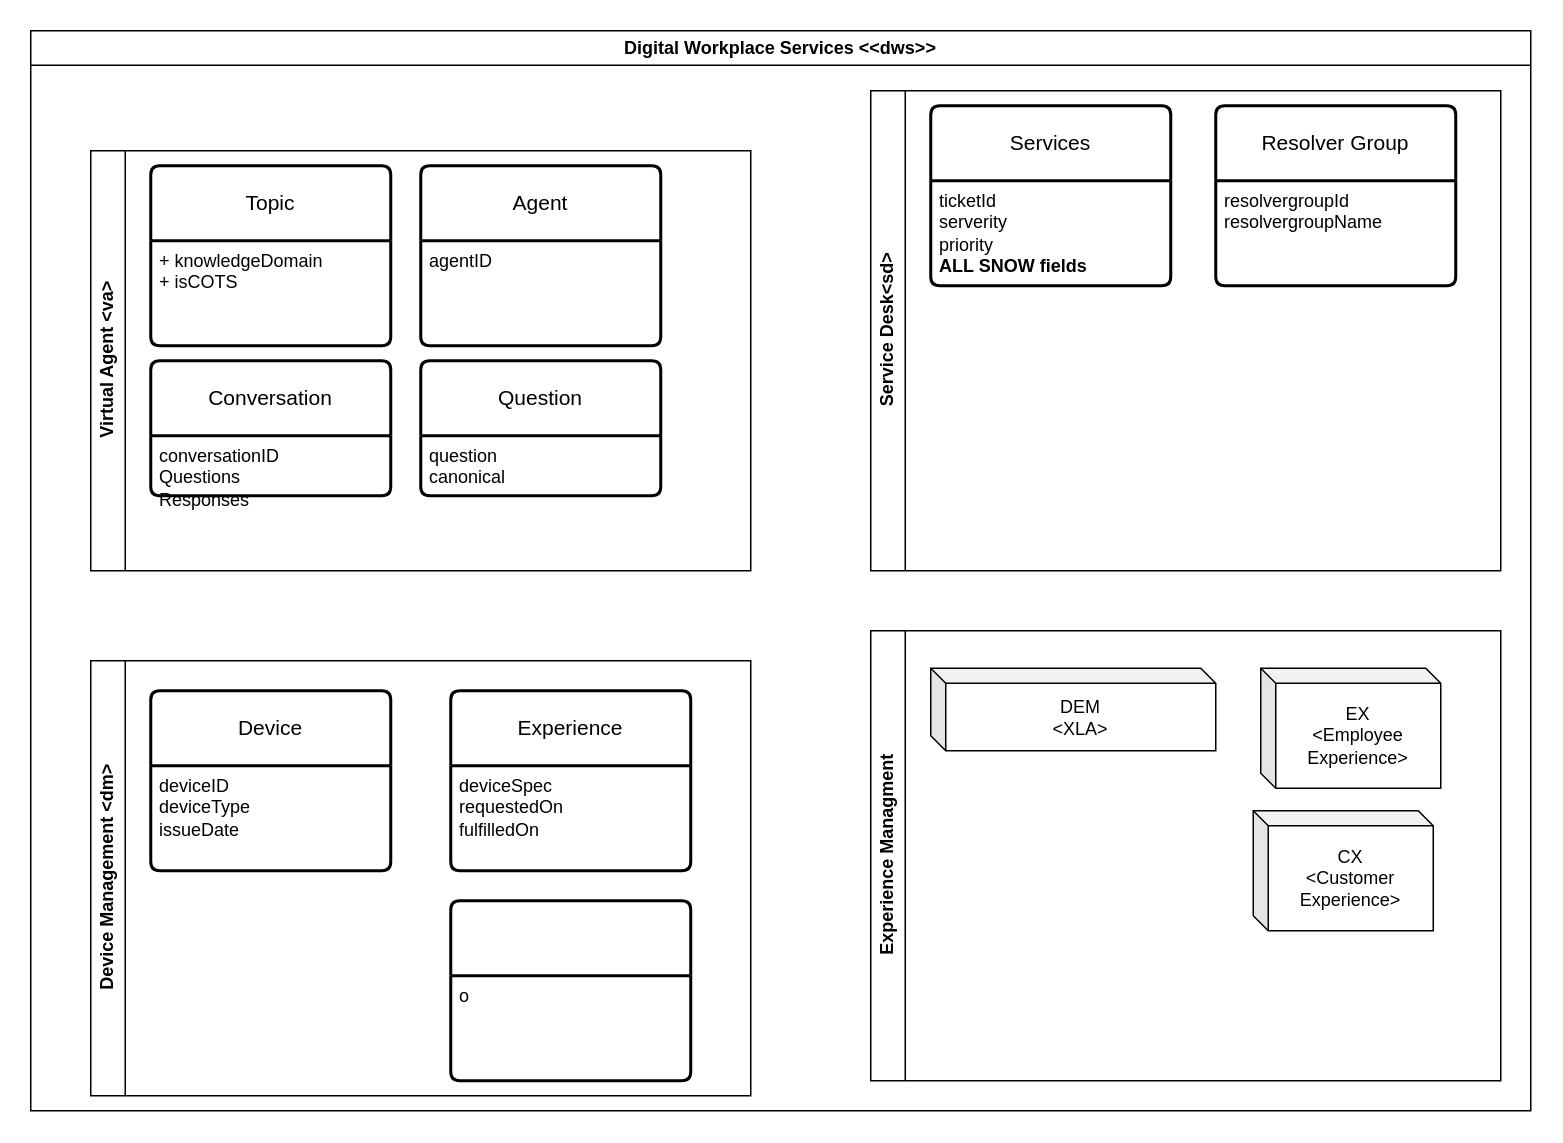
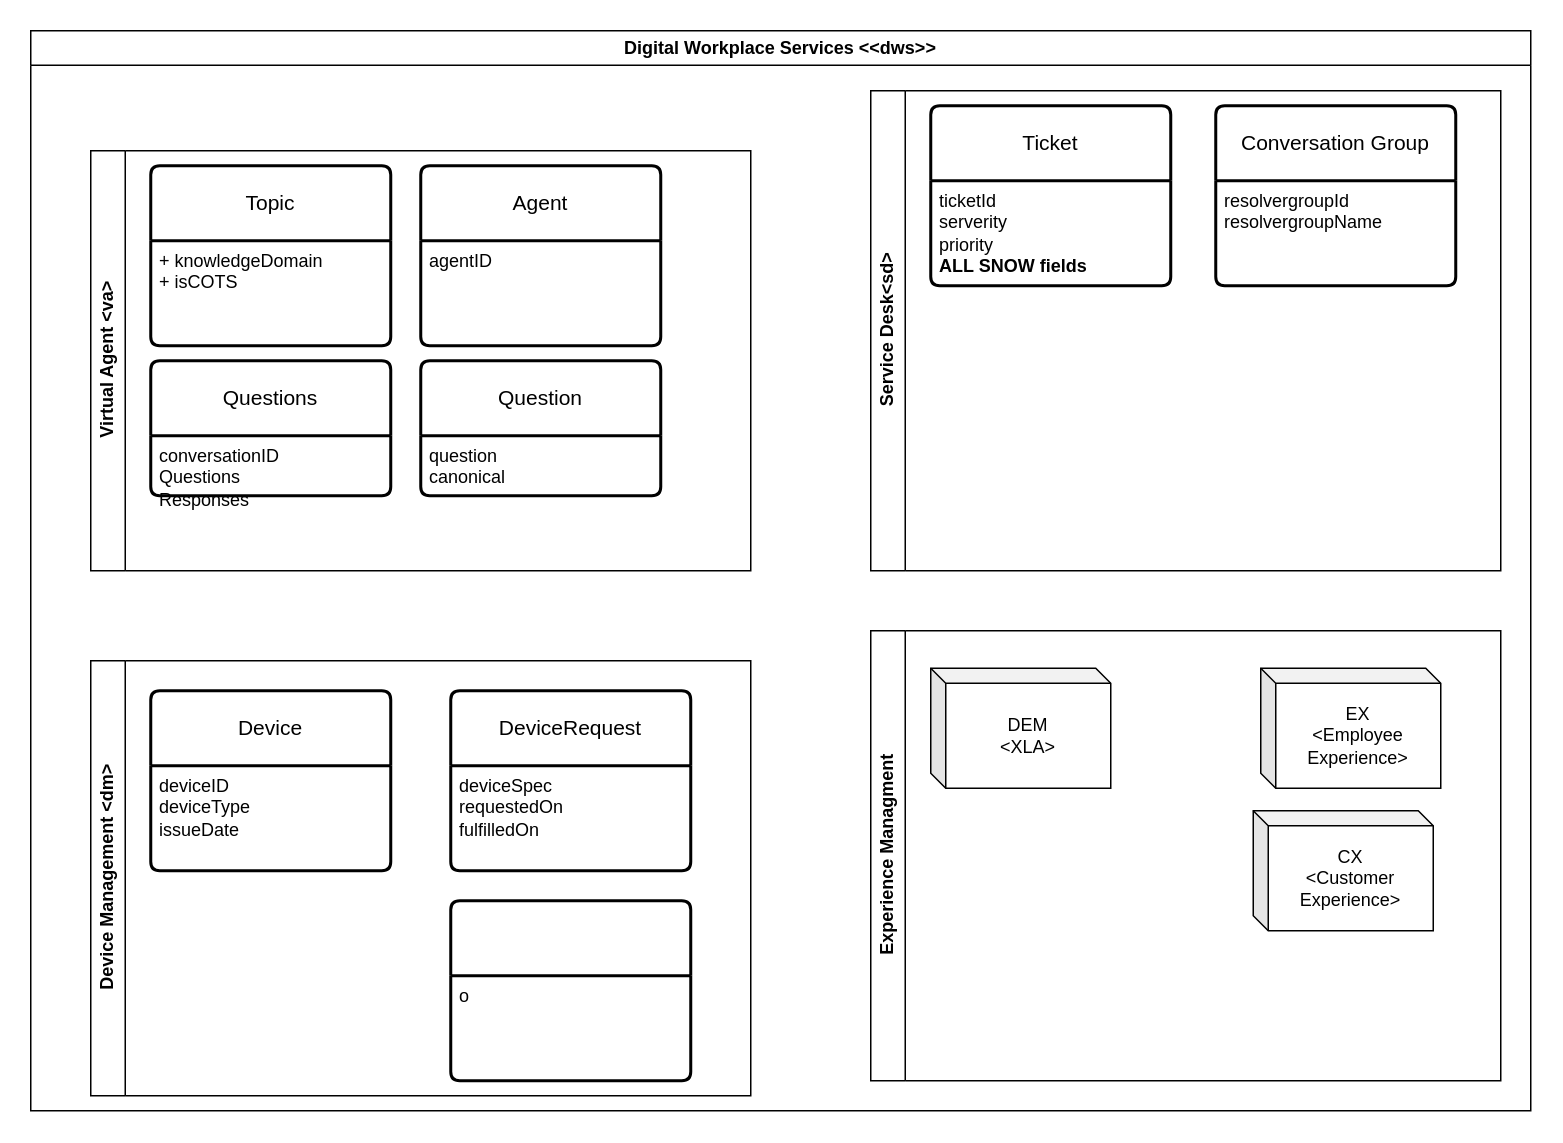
node "Services": label "Services" -> "Ticket"
node "Resolver Group": label "Resolver Group" -> "Conversation Group"
node "Conversation": label "Conversation" -> "Questions"
node "DEM <XLA>": size 285x83 -> 180x120
node "Experience": label "Experience" -> "DeviceRequest"
